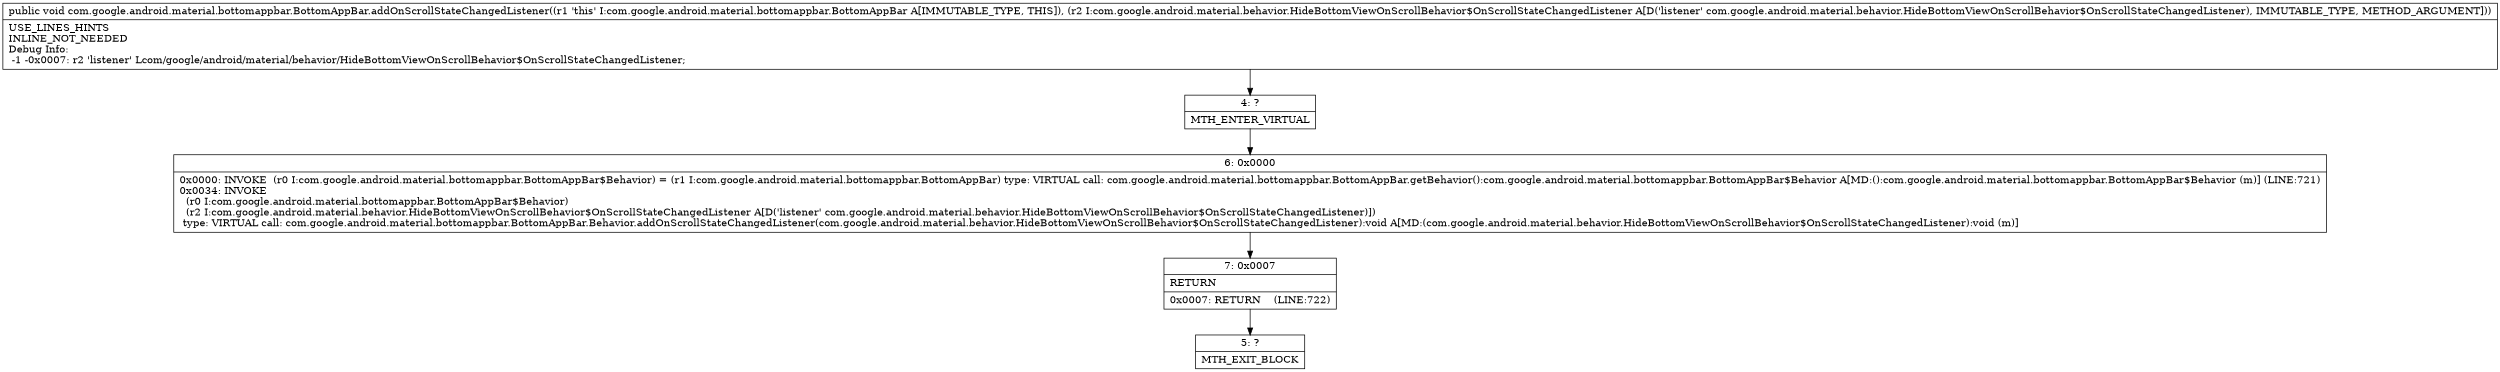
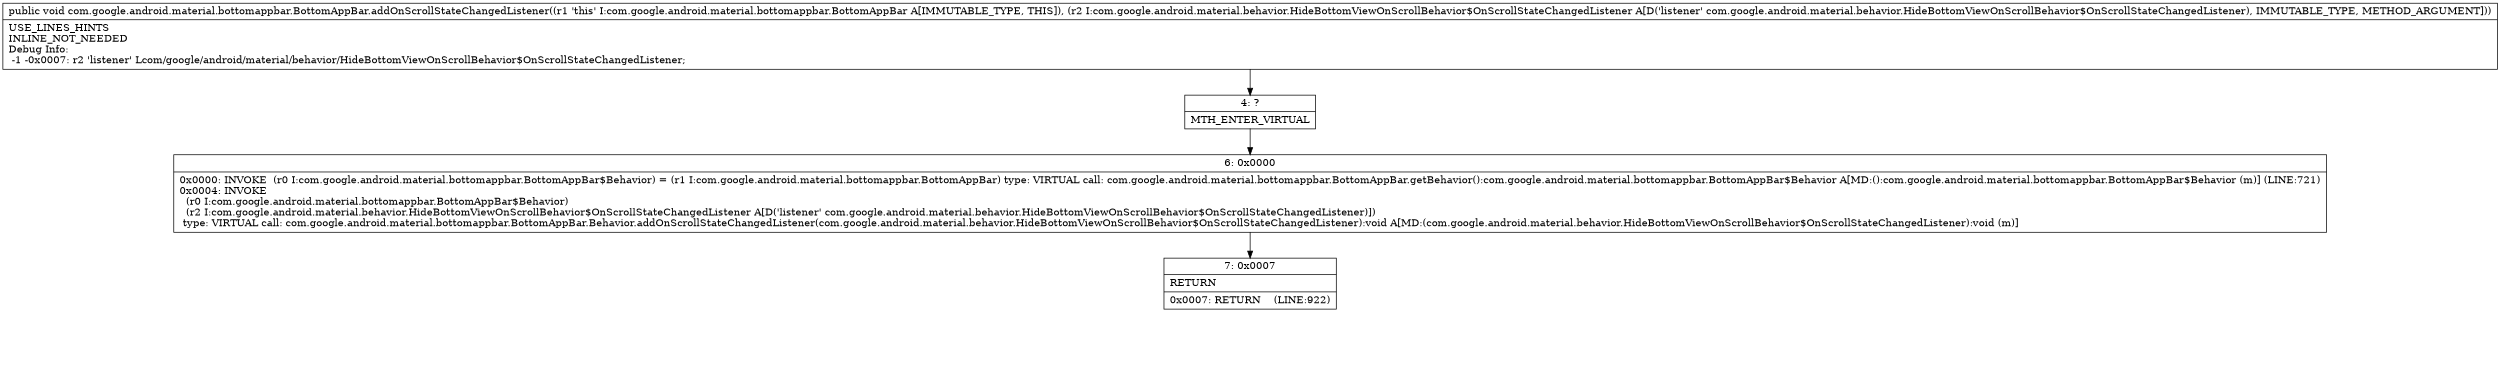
node "6: 0x0000": text "0x0034: INVOKE" -> "0x0004: INVOKE"
node "7: 0x0007": text "0x0007: RETURN    (LINE:722)" -> "0x0007: RETURN    (LINE:922)"
node "5: ?": removed
